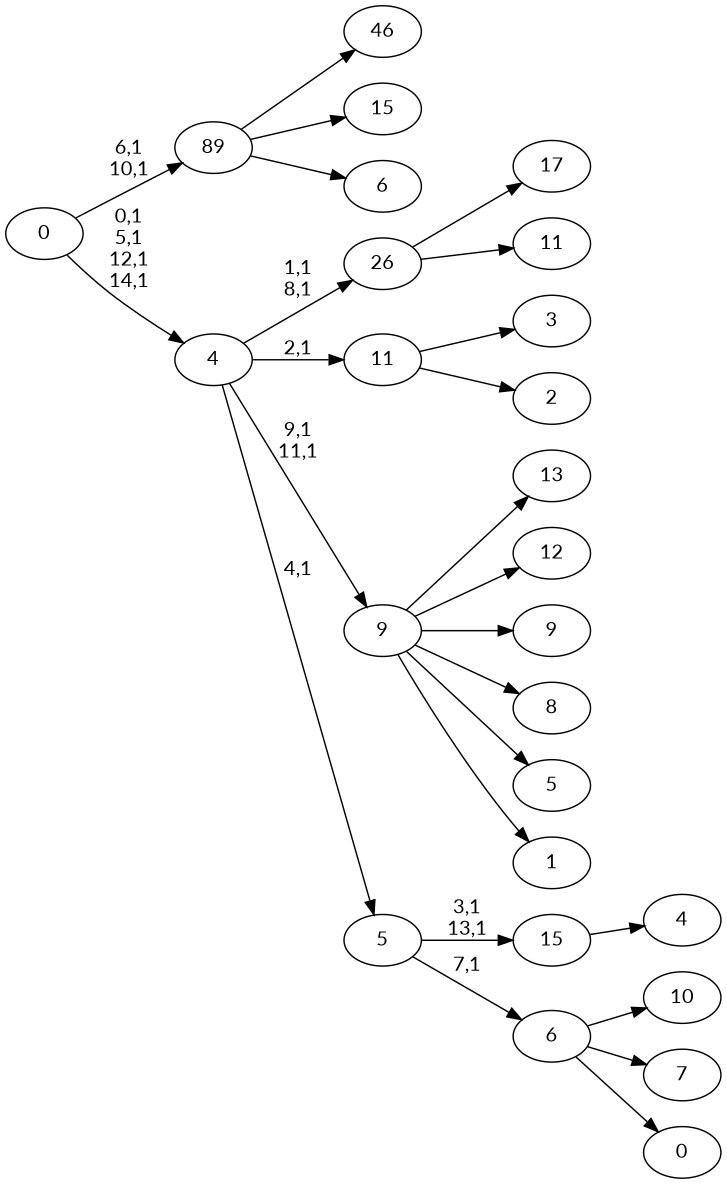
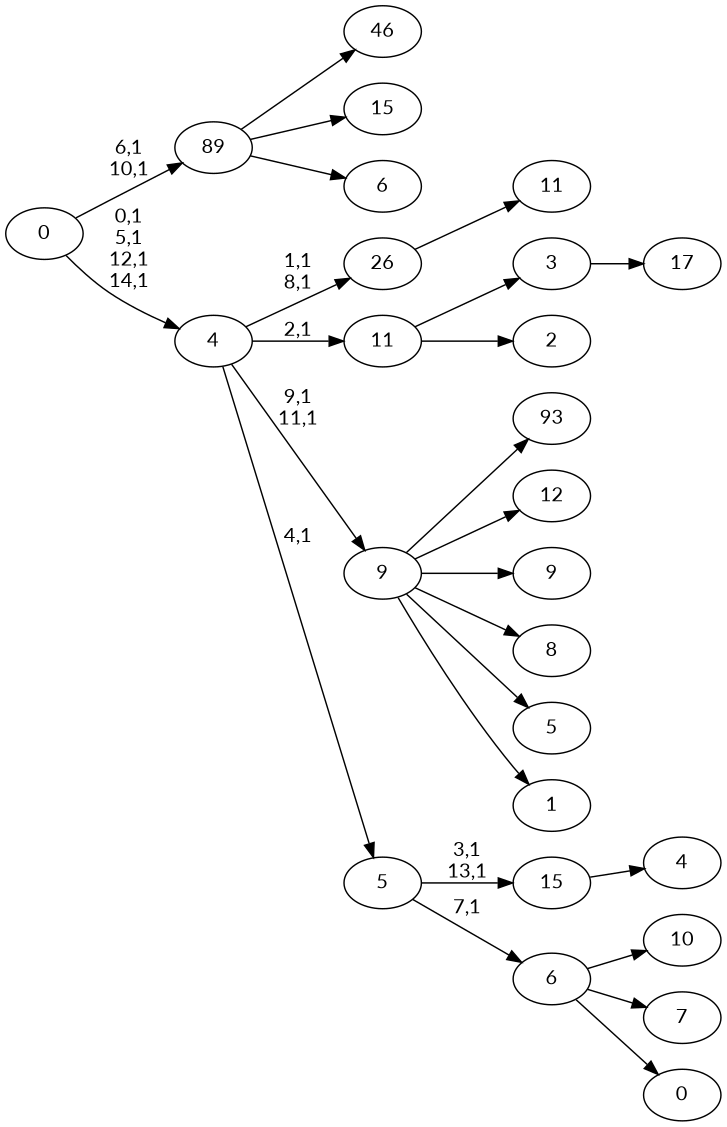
edge "26" -> "17": now "3" -> "17"
node "13": label "13" -> "93"
